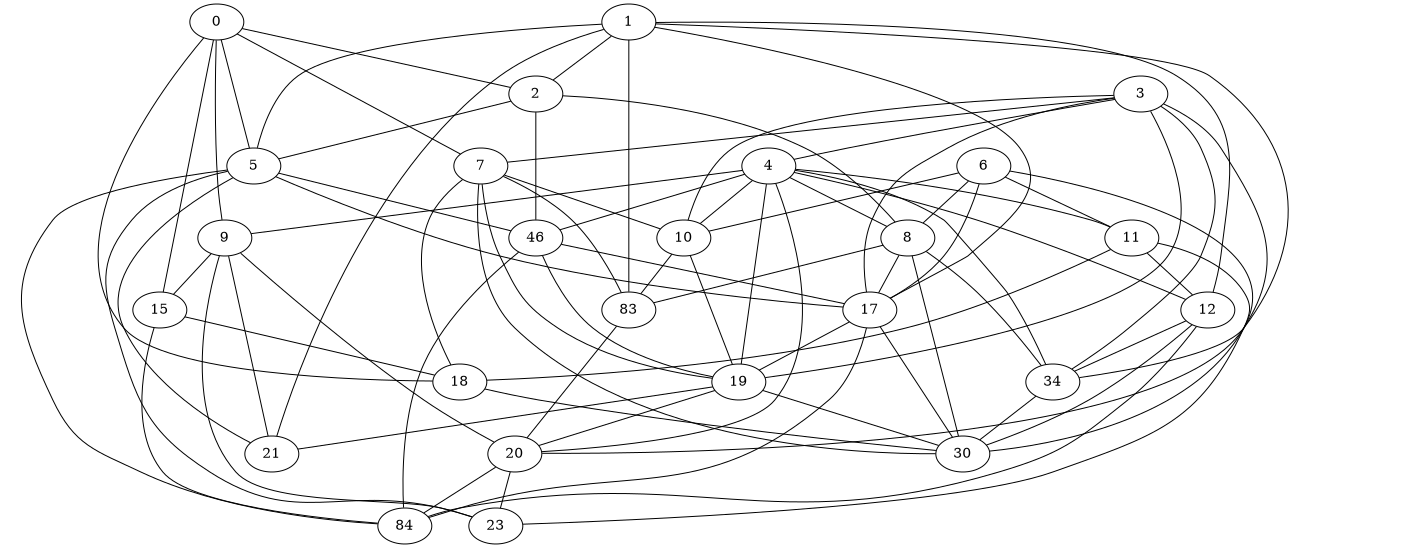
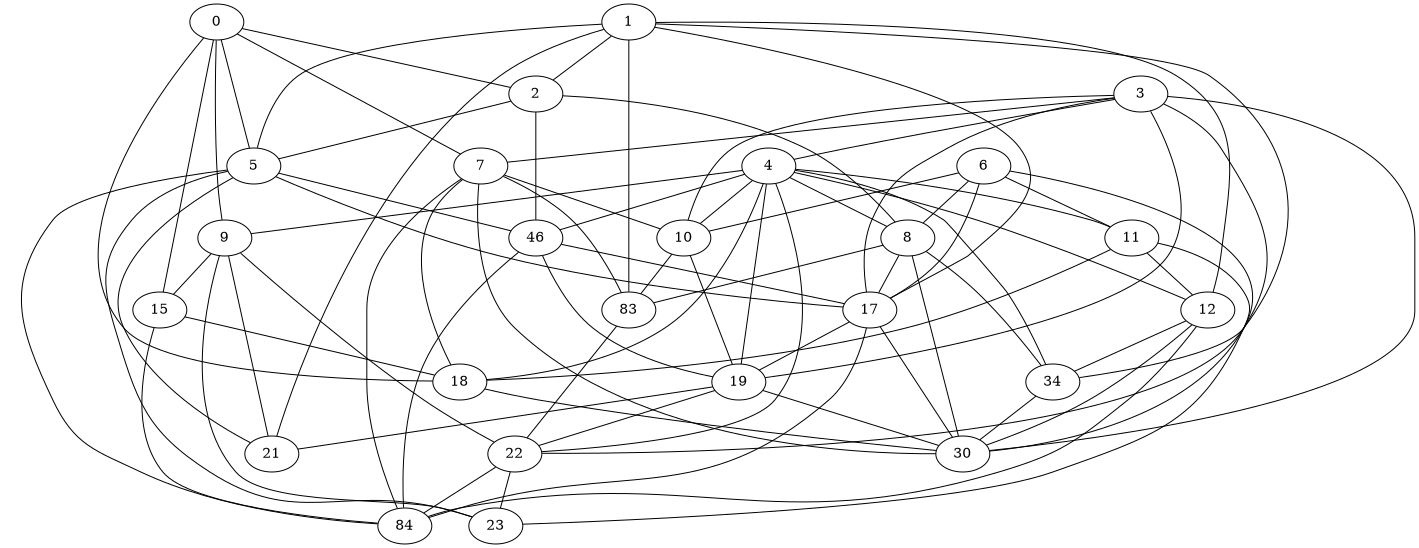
edge "3" -- "34": now "3" -- "30"
edge "7" -- "19": now "7" -- "84"
edge "4" -- "18": added
node "20": label "20" -> "22"
